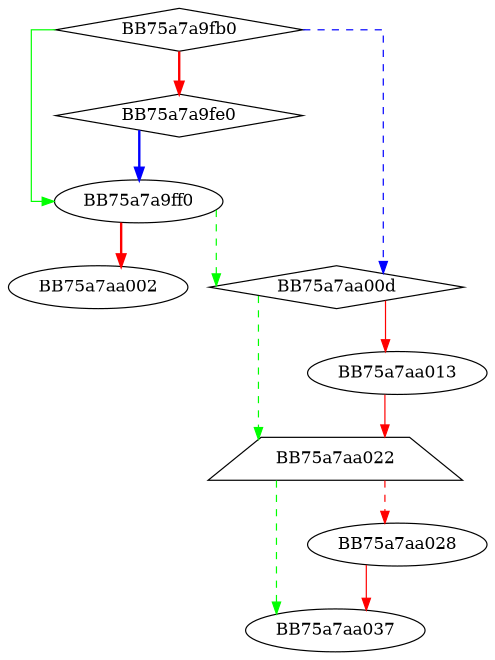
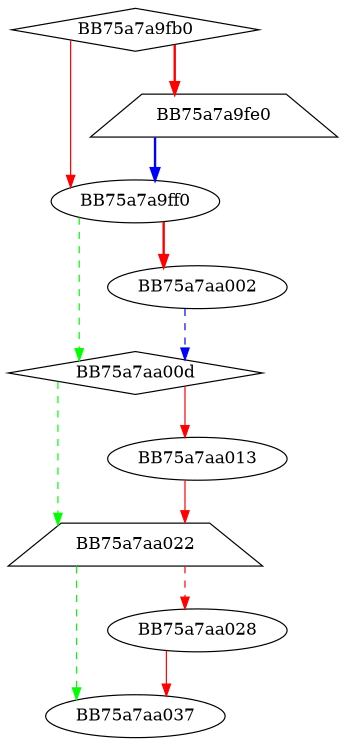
edge "BB75a7a9fb0" -> "BB75a7aa00d": now "BB75a7aa002" -> "BB75a7aa00d"
edge "BB75a7a9fb0" -> "BB75a7a9ff0": color green -> red
node "BB75a7a9fe0": shape diamond -> trapezium
